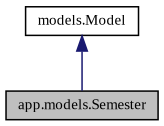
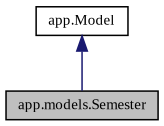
node "models.Model": label "models.Model" -> "app.Model"
